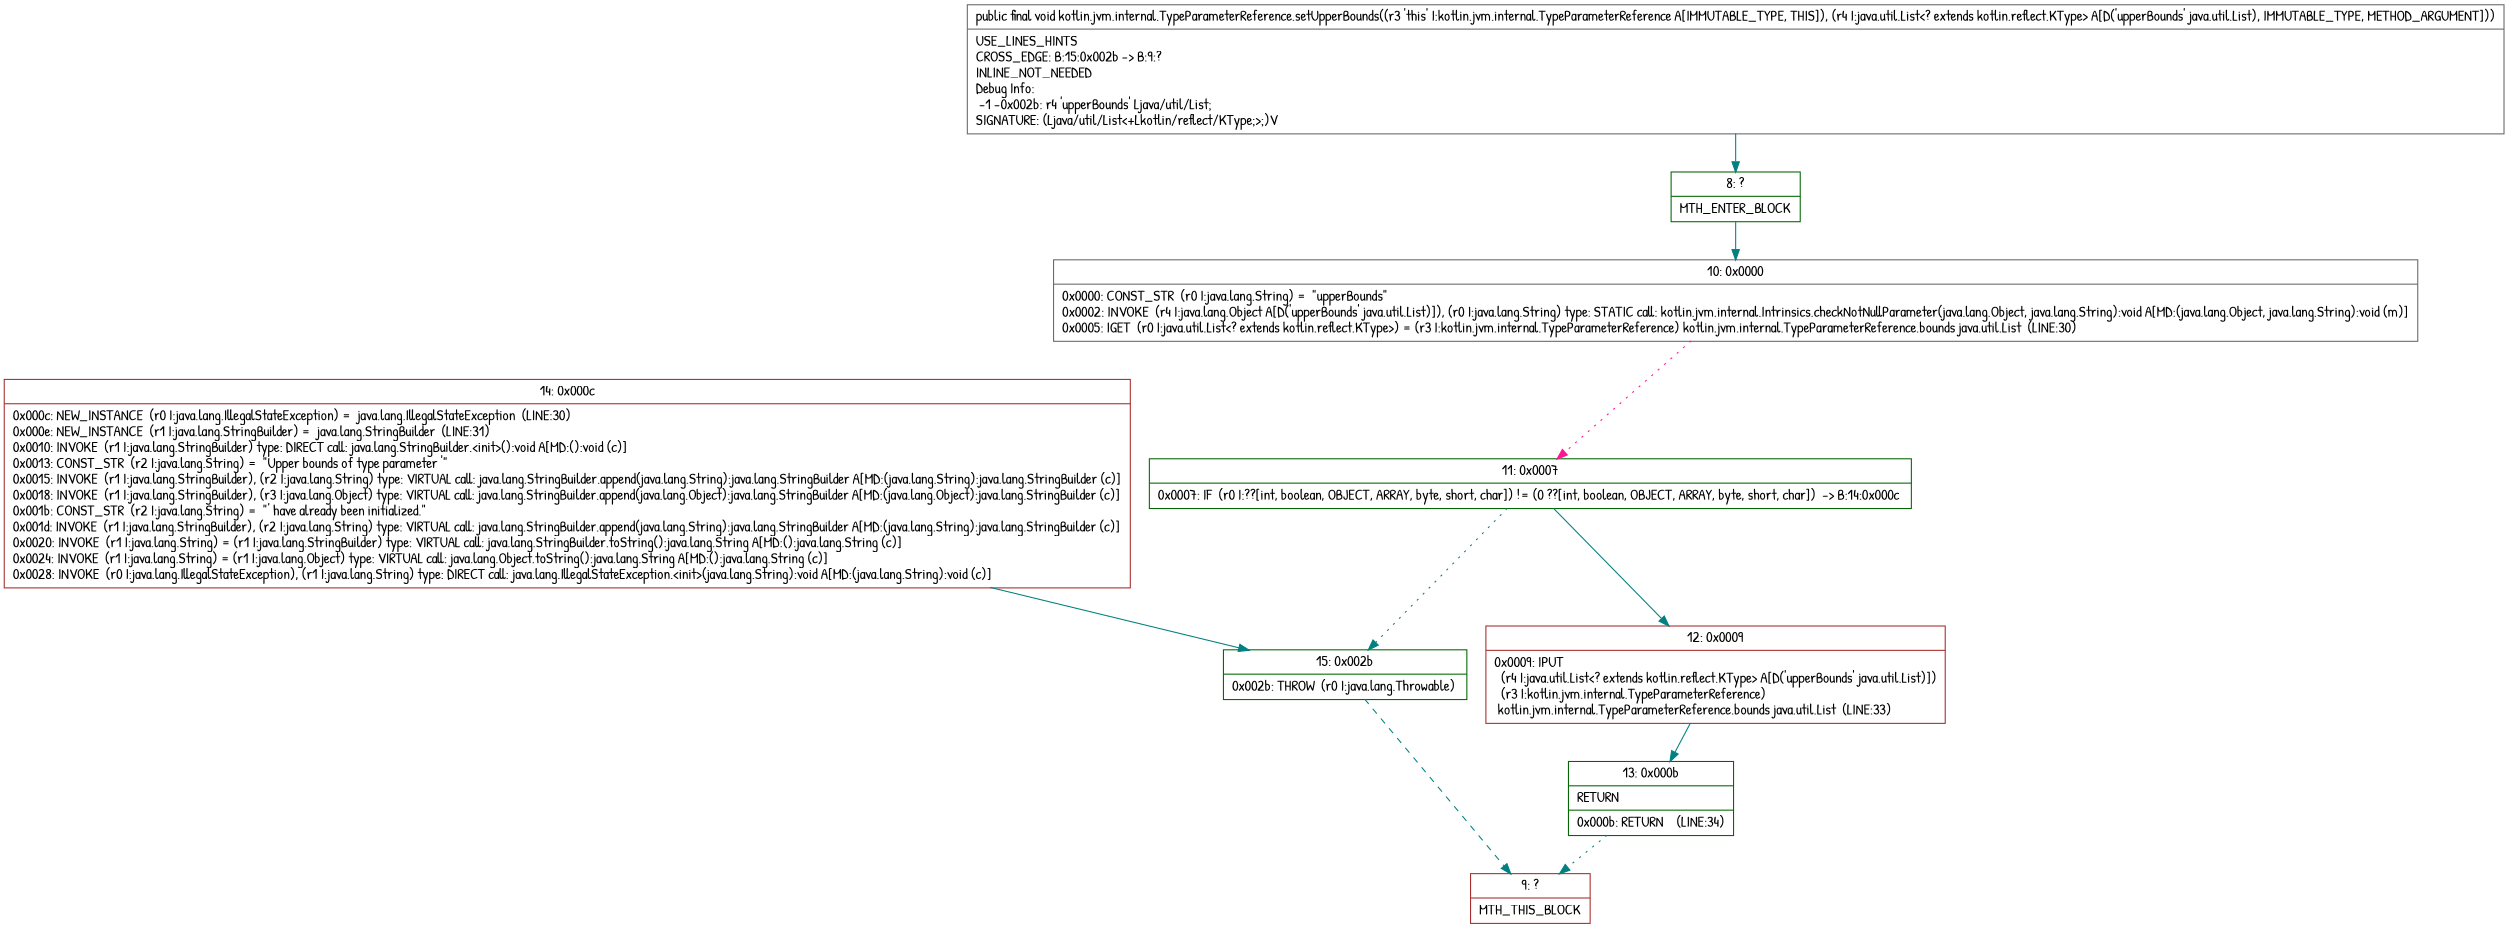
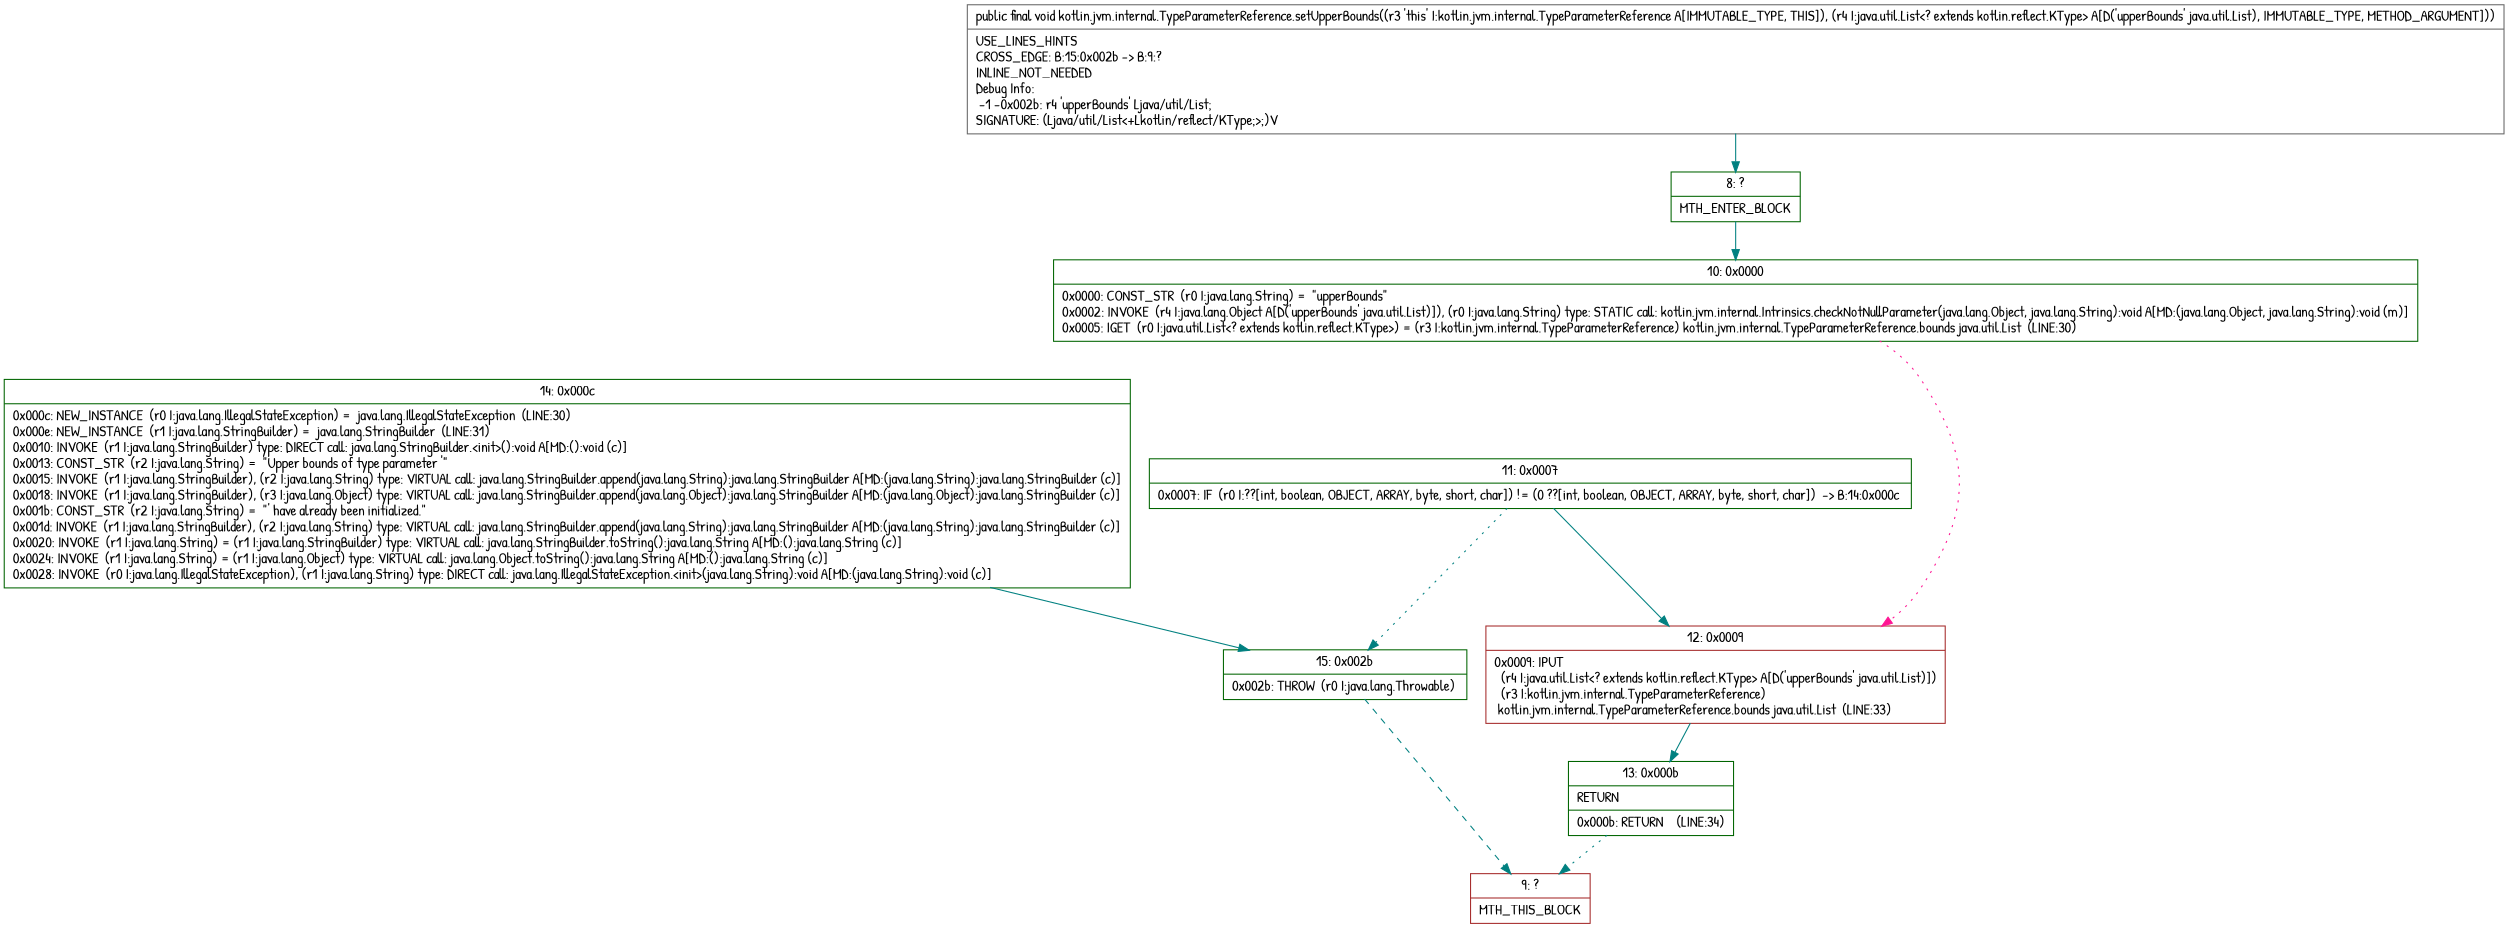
node "10: 0x0000": color gray40 -> darkgreen
edge "10: 0x0000" -> "11: 0x0007": now "10: 0x0000" -> "12: 0x0009"
node "14: 0x000c": color brown -> darkgreen
